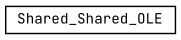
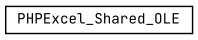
node "Shared_Shared_OLE": label "Shared_Shared_OLE" -> "PHPExcel_Shared_OLE"
